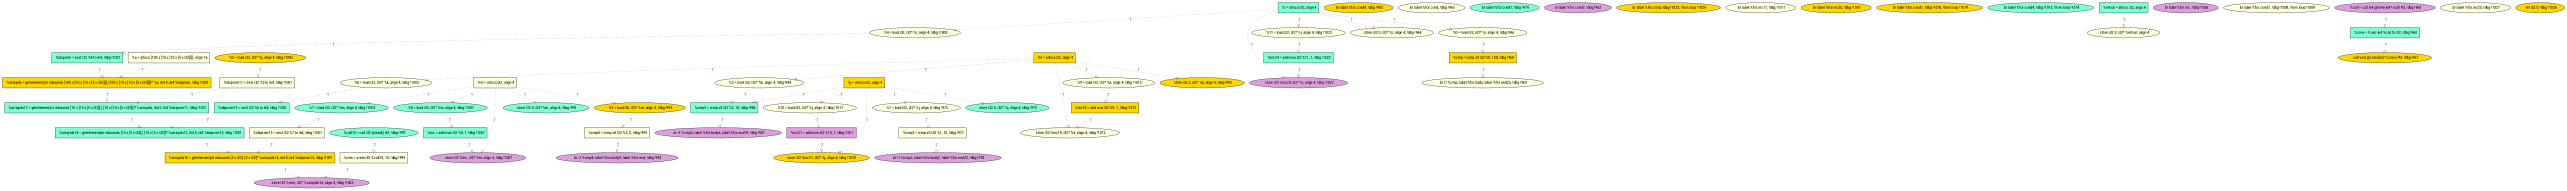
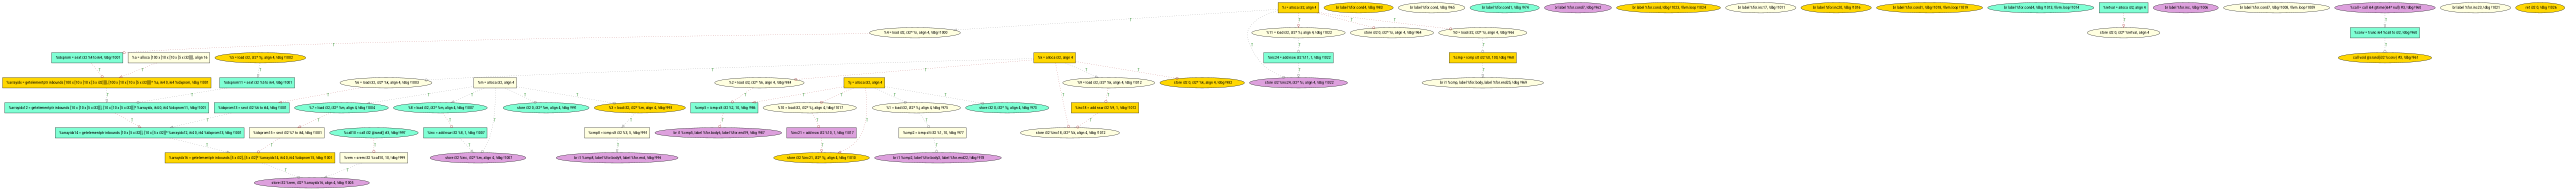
node "%i = alloca i32, align 4": fillcolor aquamarine -> gold
node "%idxprom11 = sext i32 %5 to i64, !dbg !1001": fillcolor lightyellow -> aquamarine
